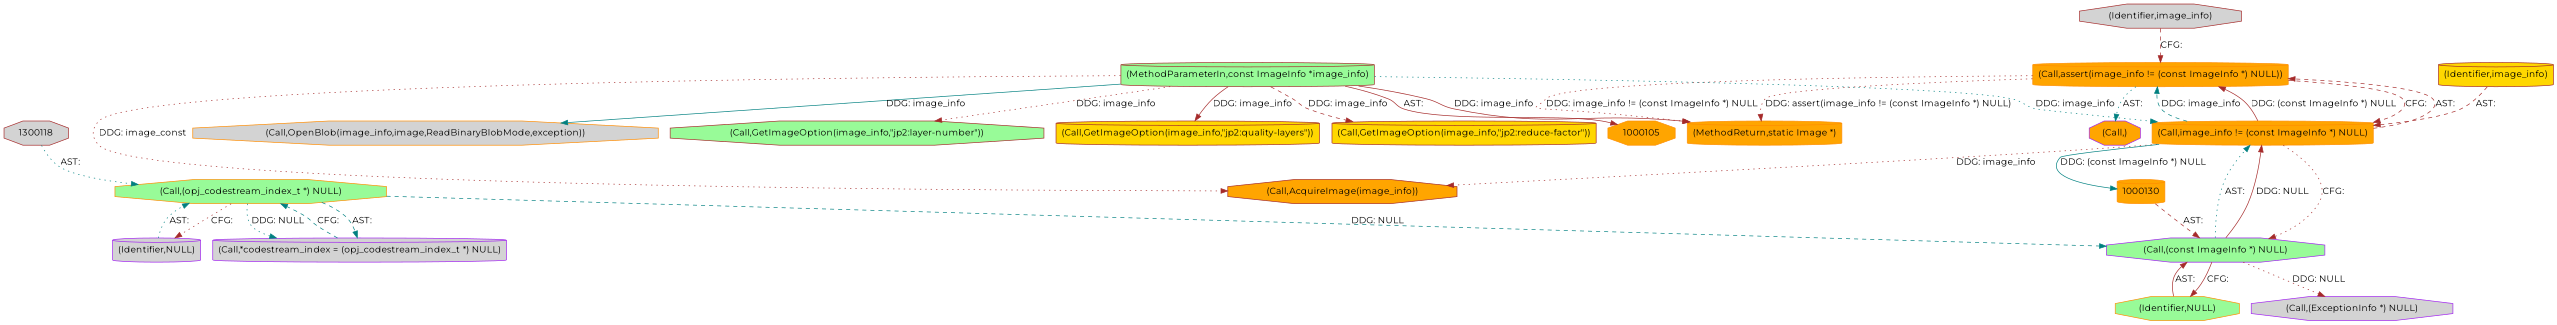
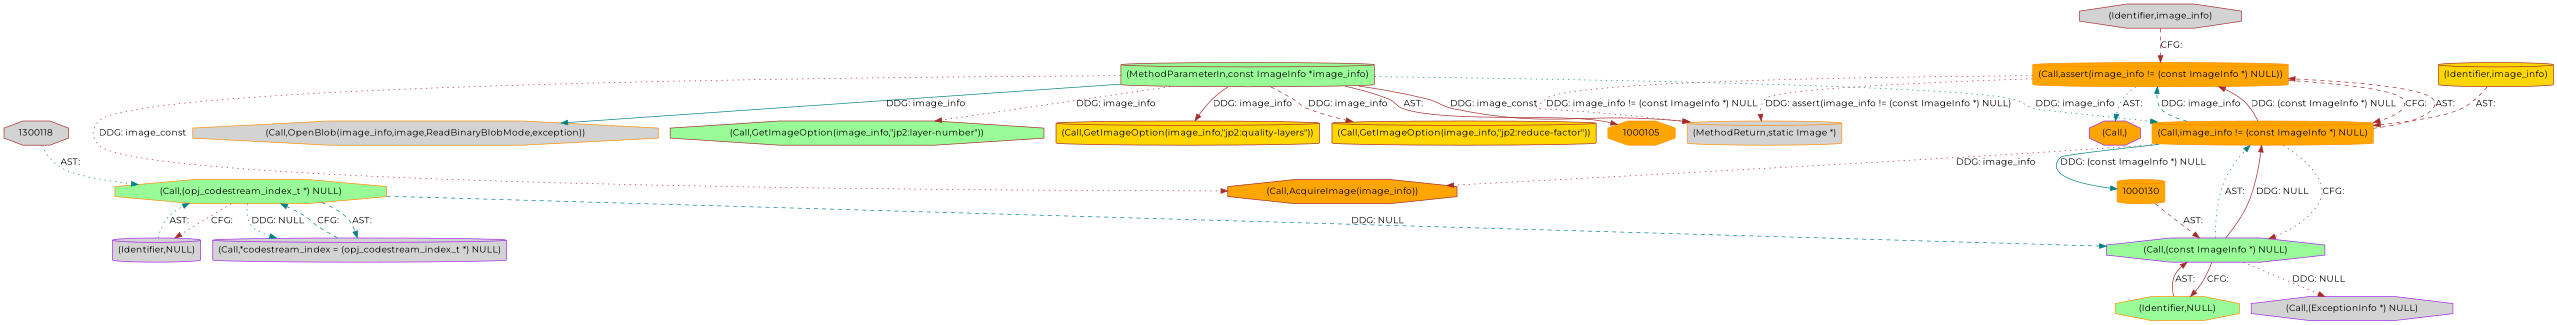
edge "(MethodParameterIn,const ImageInfo *image_info)" -> "(MethodReturn,static Image *)": label "DDG: image_info" -> "DDG: image_const"
node "(MethodReturn,static Image *)": fillcolor orange -> lightgrey
